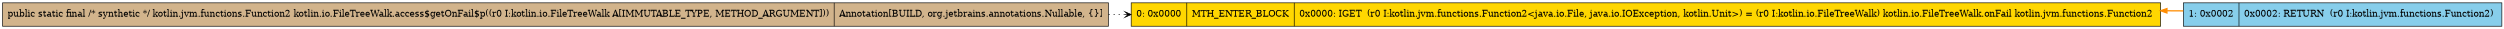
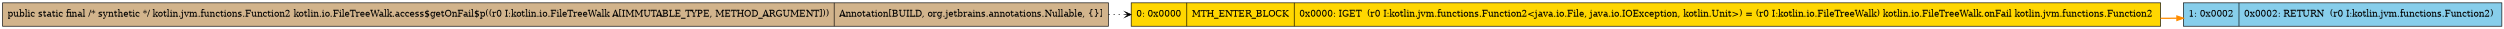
edge "1: 0x0002" -> "0: 0x0000": reversed
